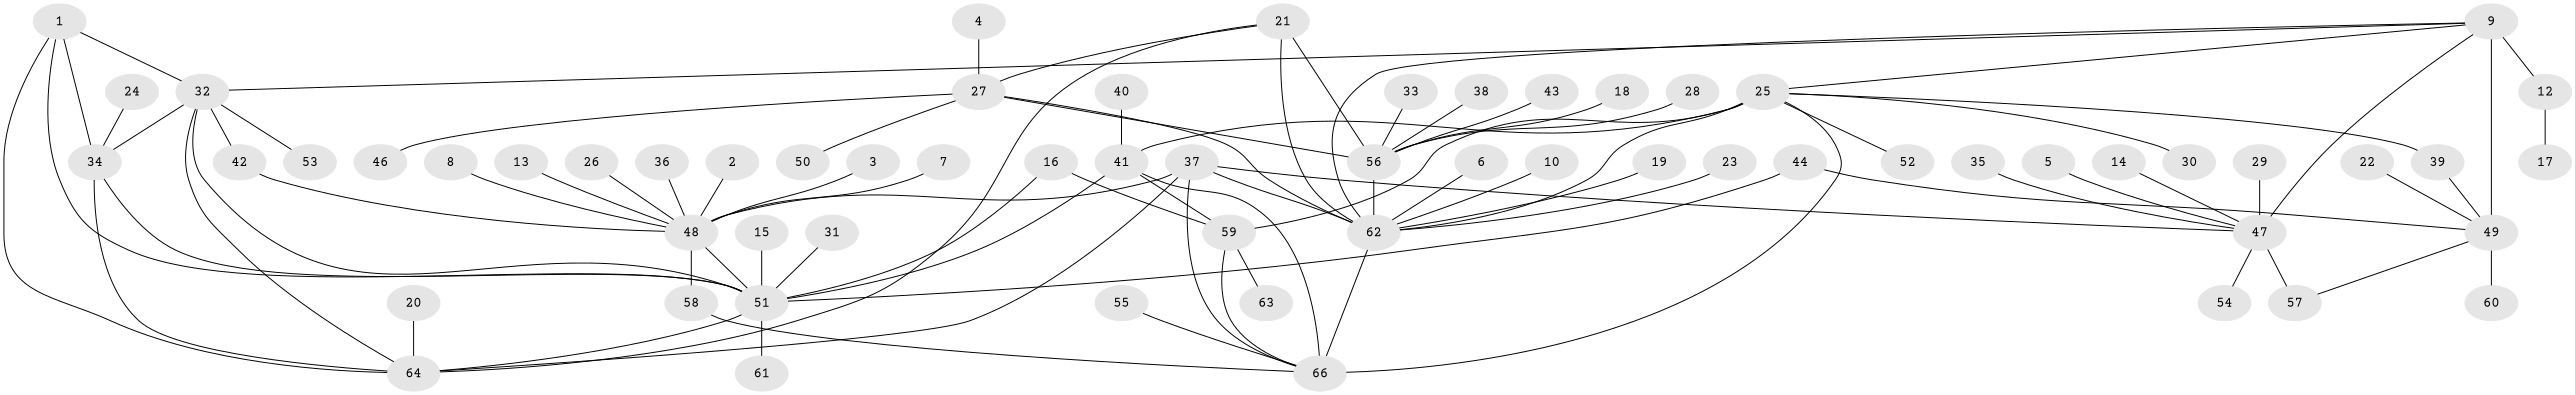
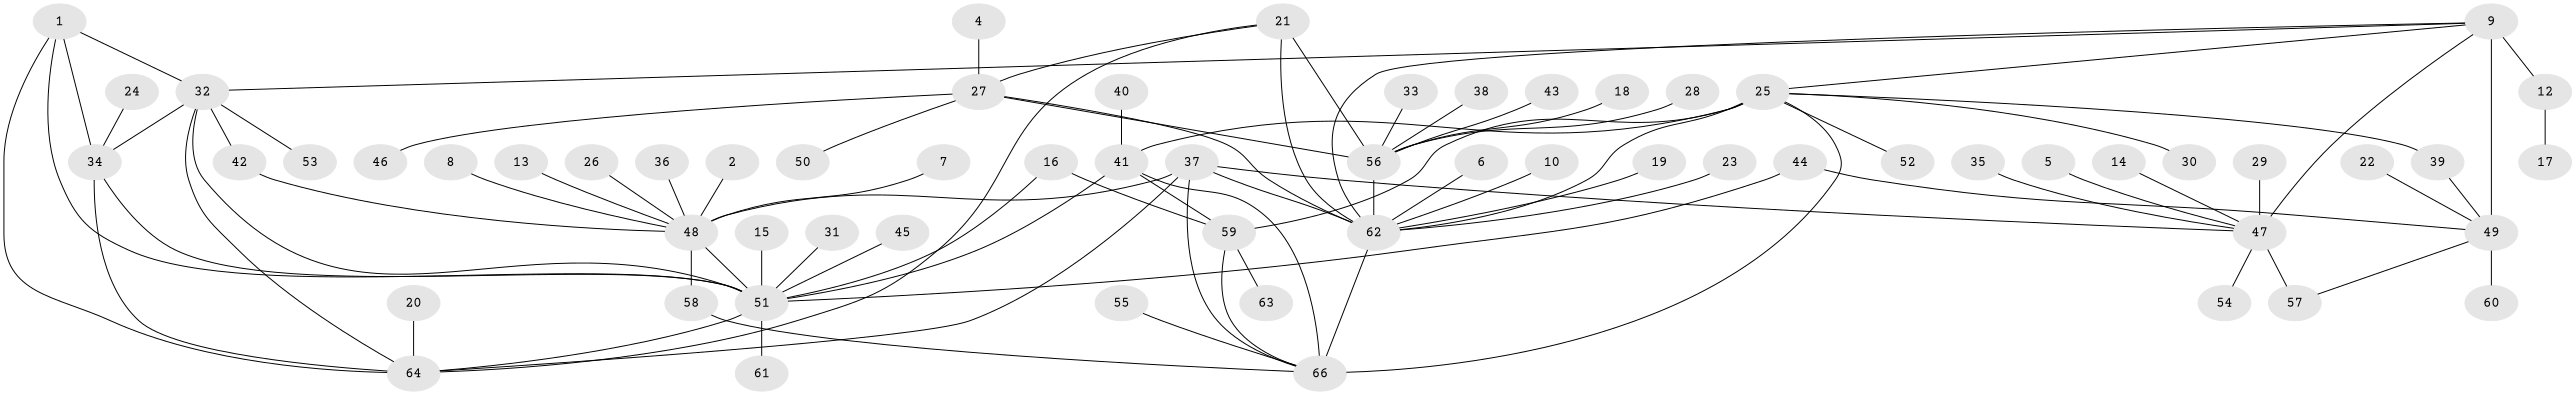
node "3": removed
node "45": added
